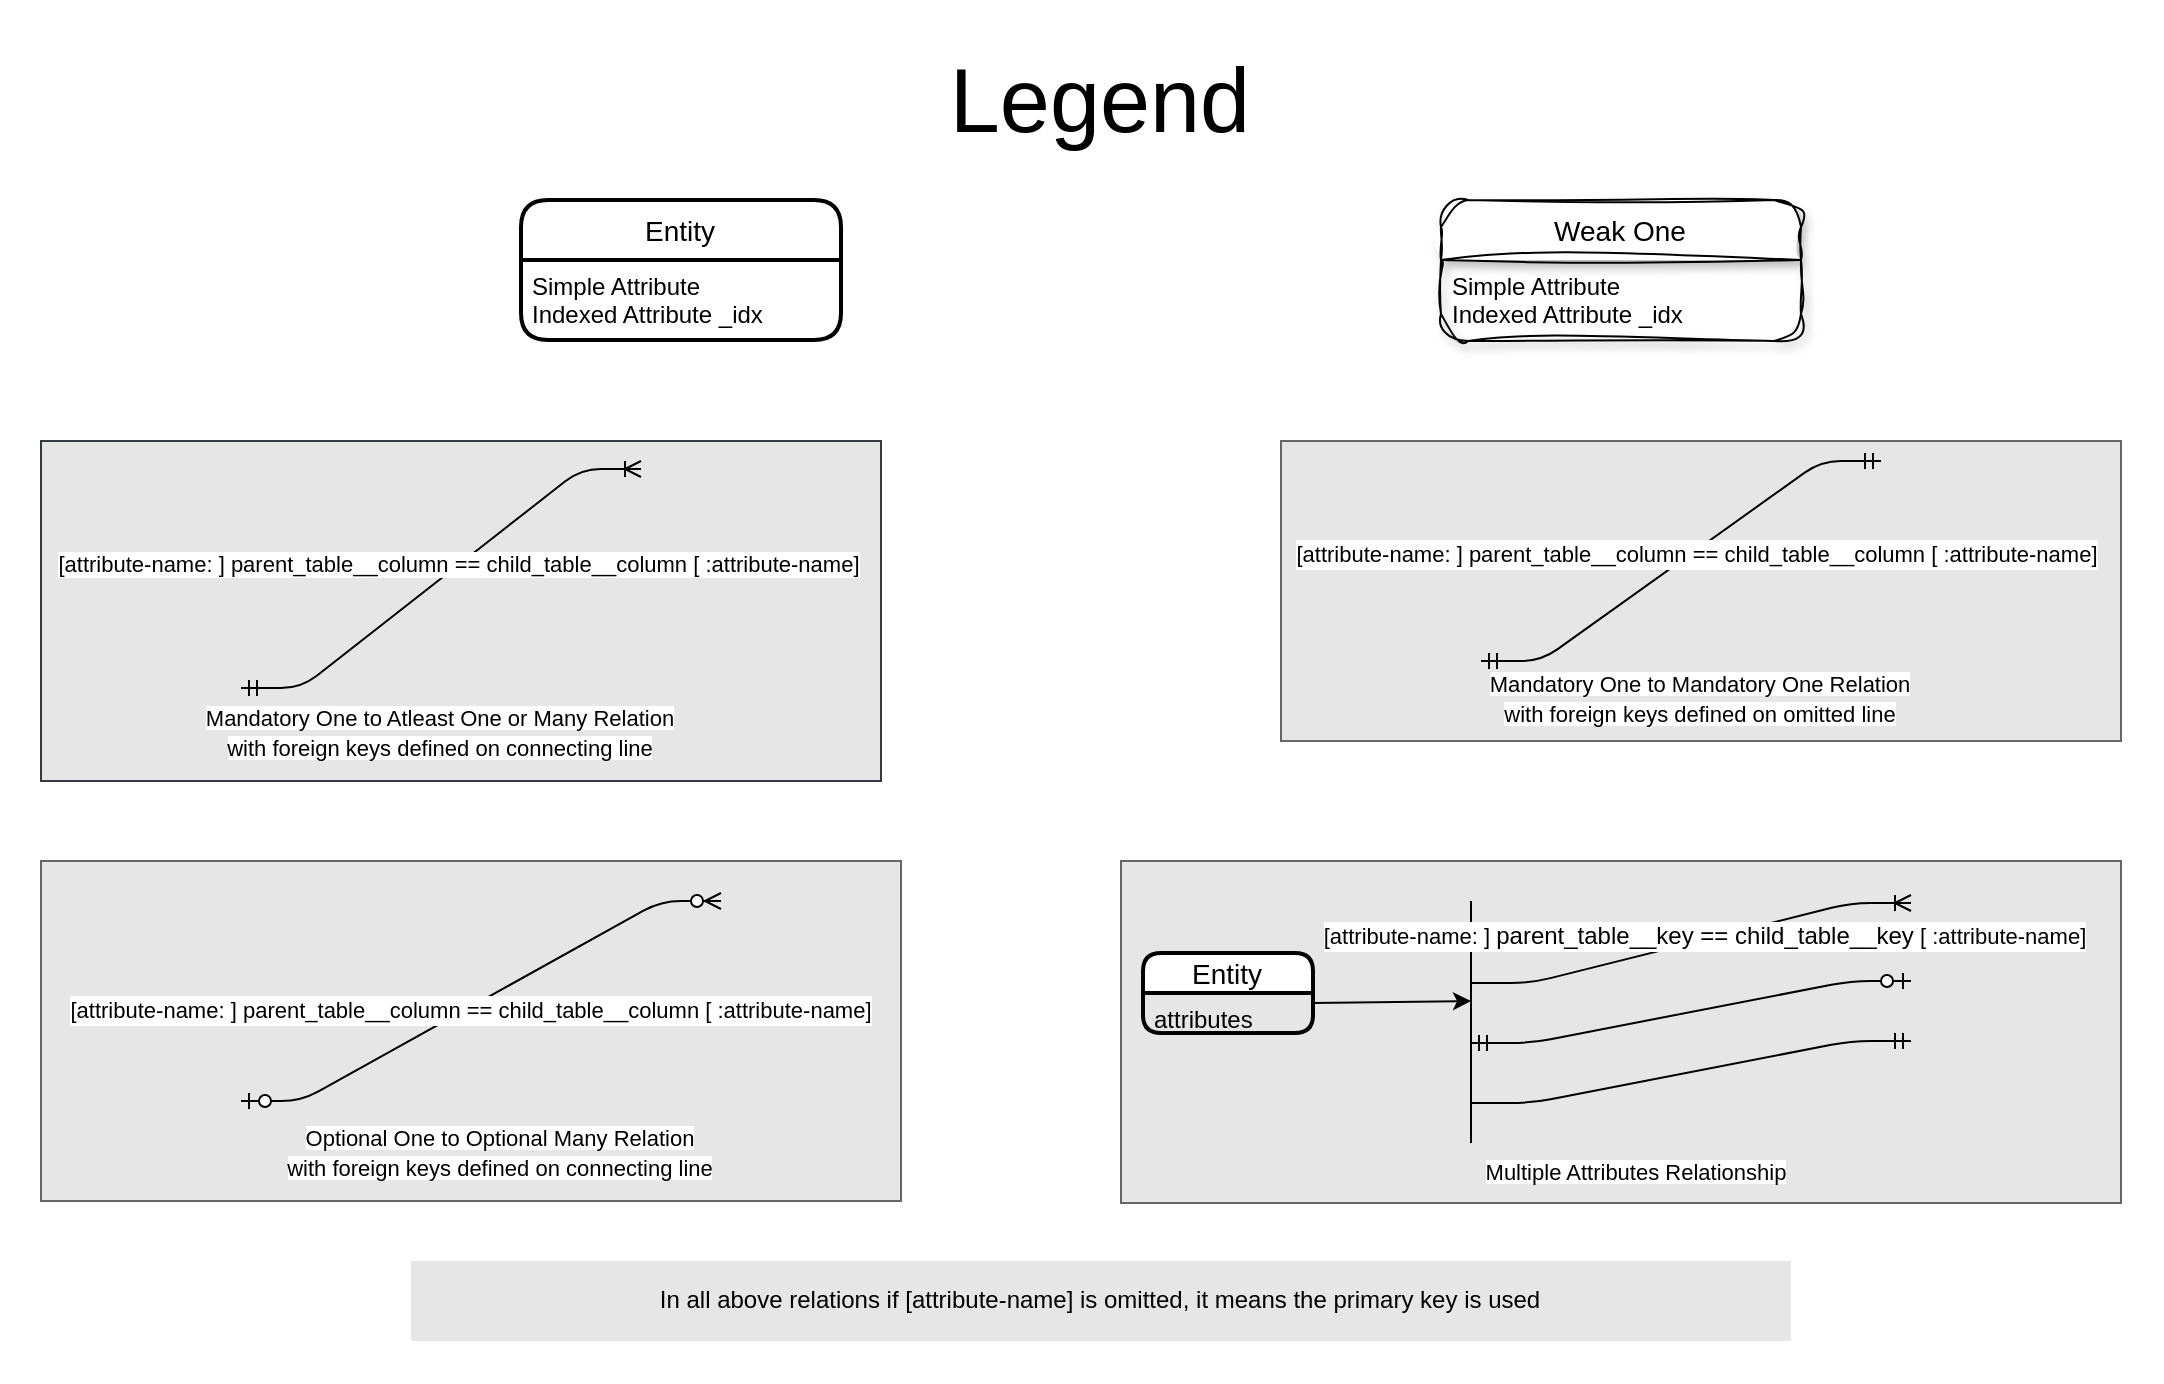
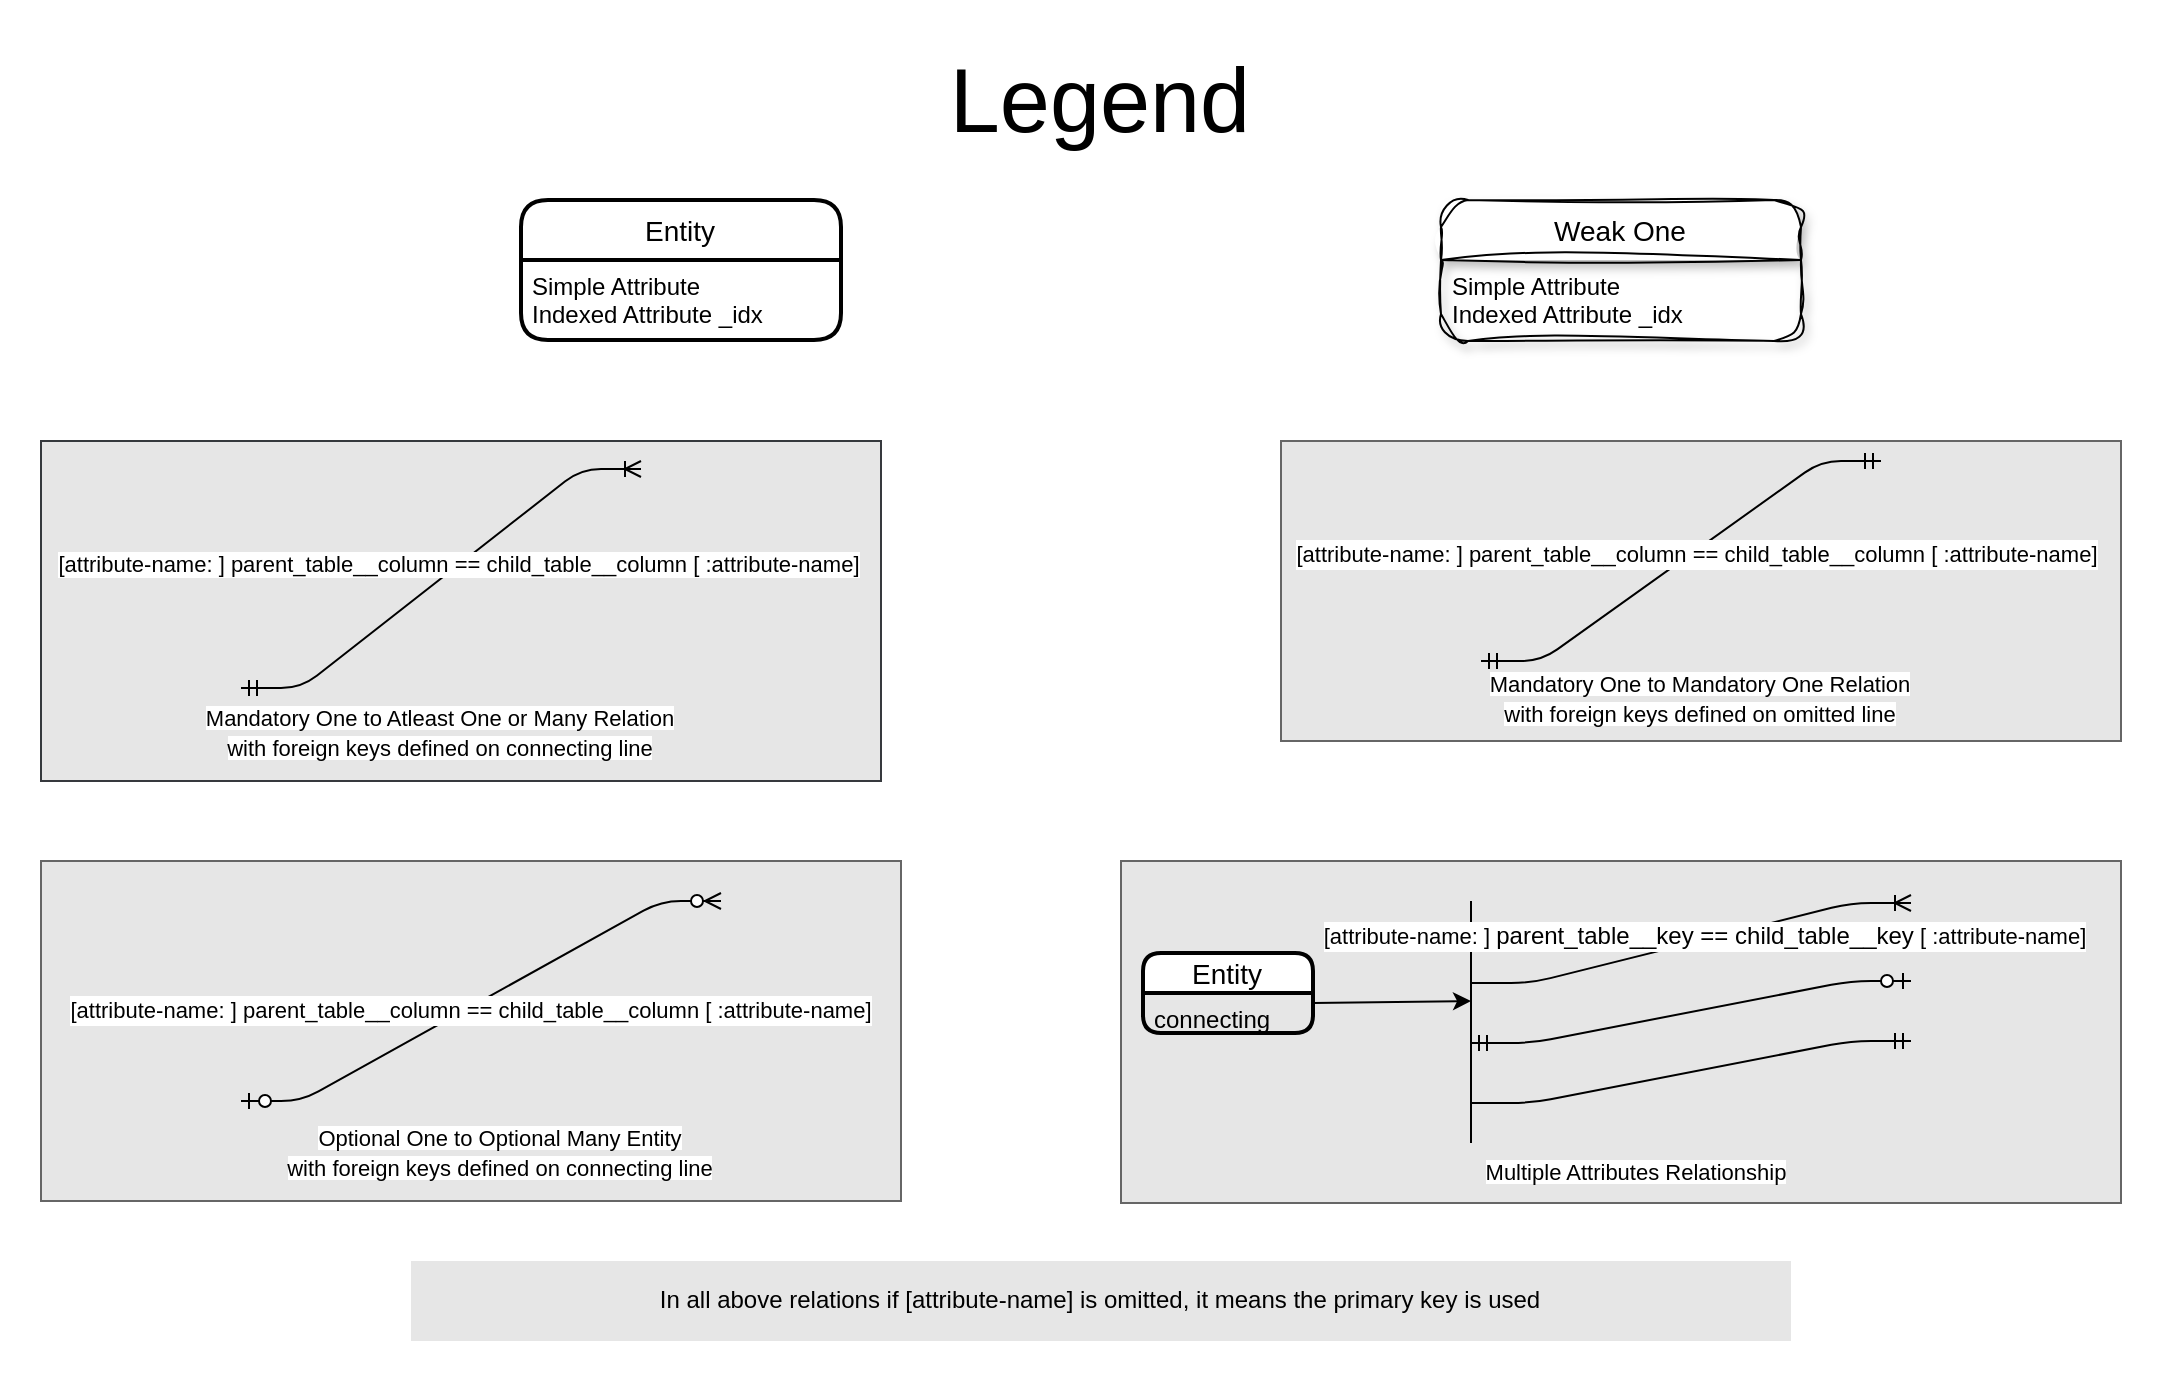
node "attributes": label "attributes" -> "connecting"
node "Optional One to Optional Many Relation with foreign keys defined on connecting line": label "Optional One to Optional Many Relation with foreign keys defined on connecting line" -> "Optional One to Optional Many Entity with foreign keys defined on connecting line"
